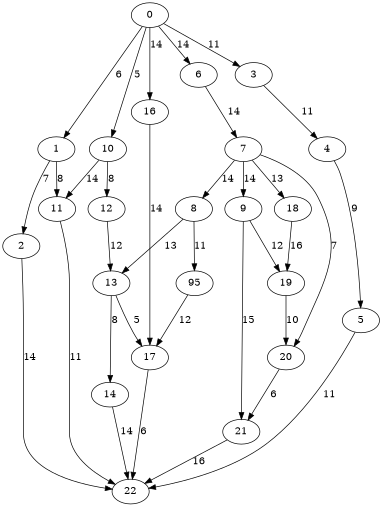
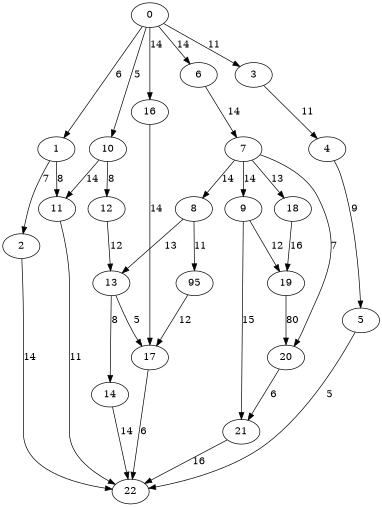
edge "19" -> "20": label "10" -> "80"
edge "5" -> "22": label "11" -> "5"
